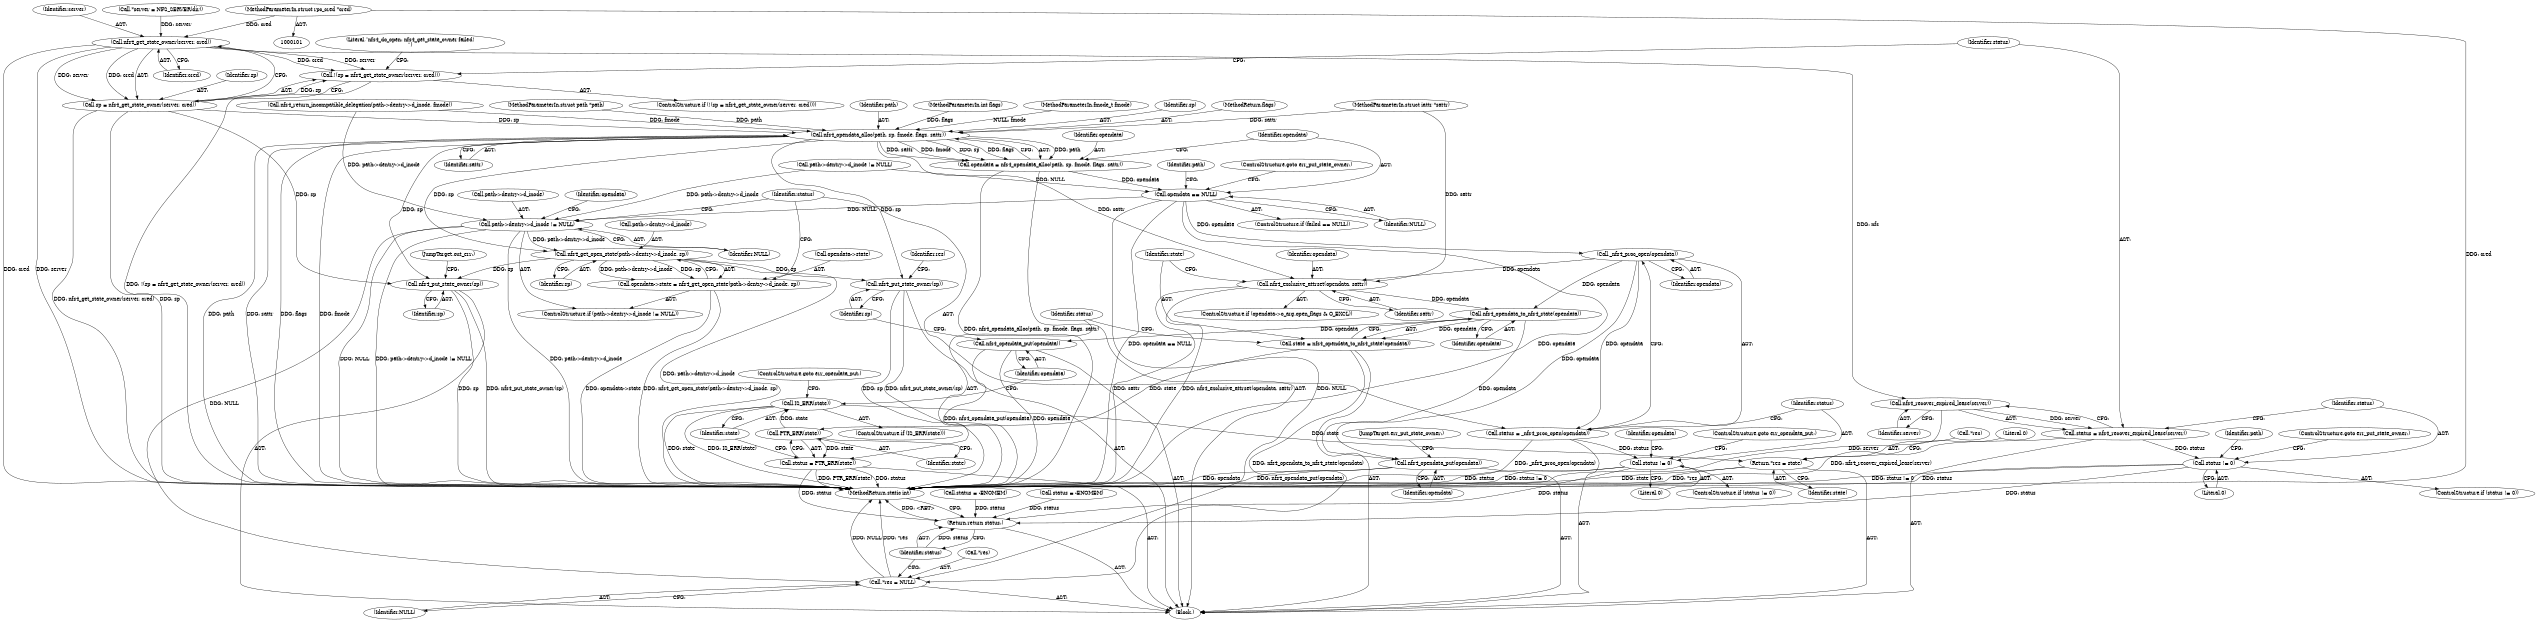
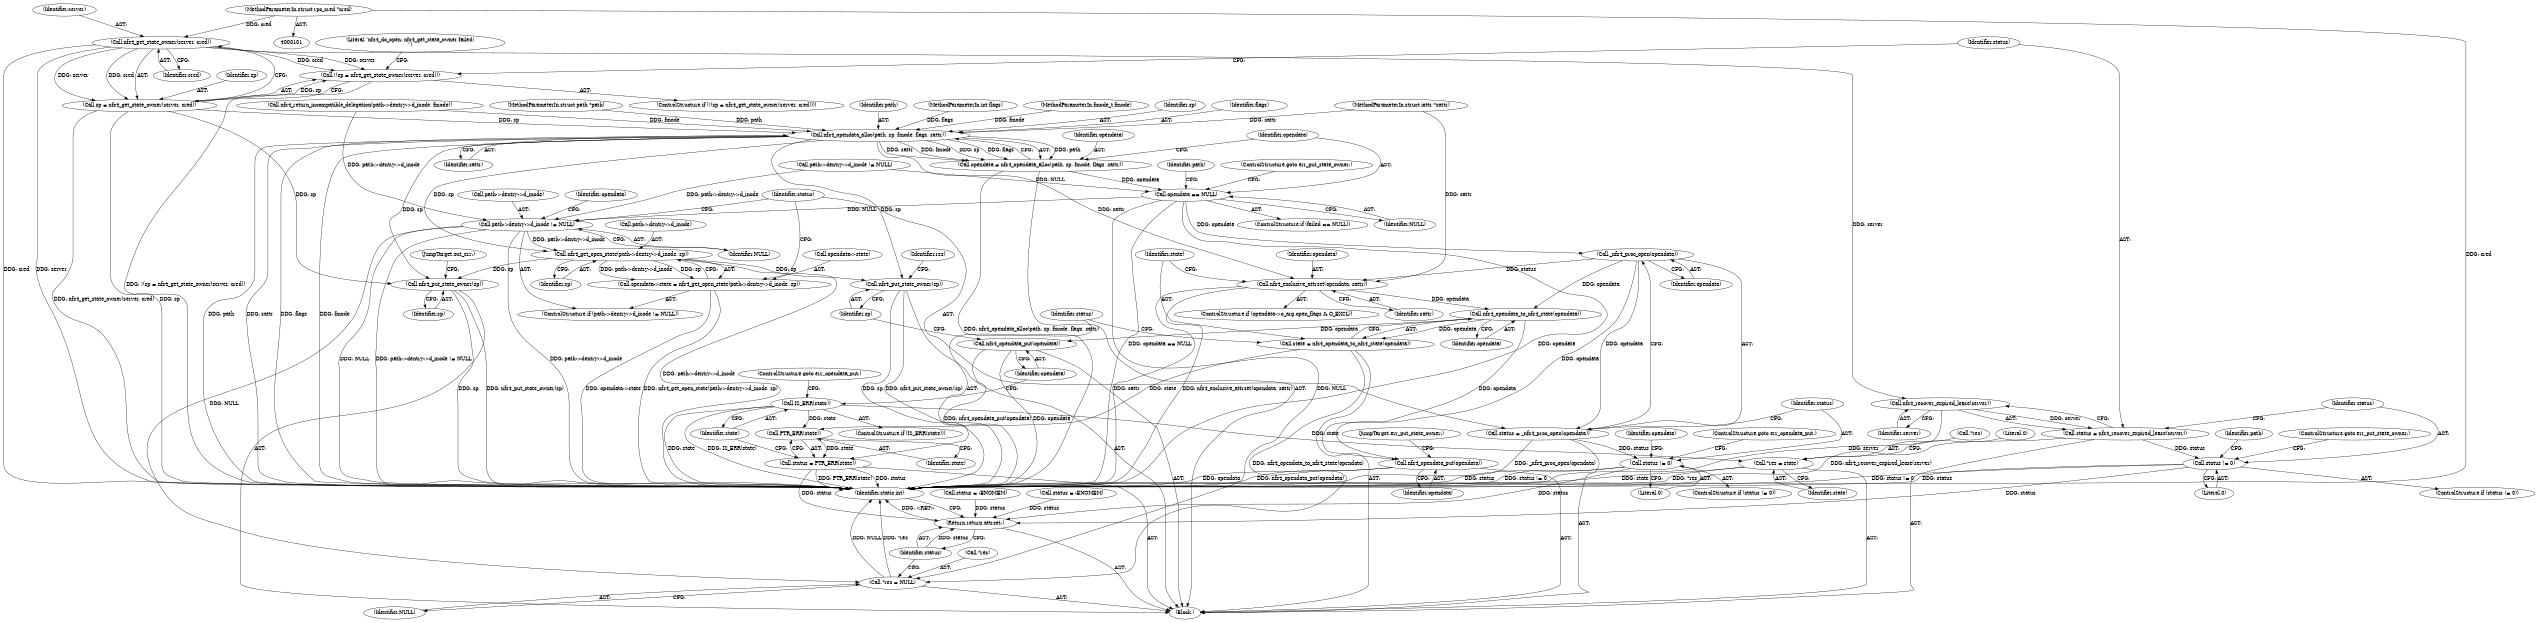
node "(Call,*server = NFS_SERVER(dir))": removed
node "1000101": label "1000101" -> "4000101"
node "(MethodReturn,flags)": label "(MethodReturn,flags)" -> "(Identifier,flags)"
edge "(MethodParameterIn,fmode_t fmode)" -> "(Call,nfs4_opendata_alloc(path, sp, fmode, flags, sattr))": label "NULL: fmode" -> "DDG: fmode"
edge "(Call,nfs4_get_state_owner(server, cred))" -> "(Call,nfs4_recover_expired_lease(server))": label "DDG: nfs" -> "DDG: server"
edge "(Call,_nfs4_proc_open(opendata))" -> "(Call,nfs4_exclusive_attrset(opendata, sattr))": label "DDG: opendata" -> "DDG: status"
edge "(Call,PTR_ERR(state))" -> "(Call,IS_ERR(state))": reversed
node "(Return,*res = state)": label "(Return,*res = state)" -> "(Call,*res = state)"
node "(MethodReturn,static int)": label "(MethodReturn,static int)" -> "(Identifier,static int)"
node "(Return,return status;)": label "(Return,return status;)" -> "(Return,return attrset;)"
